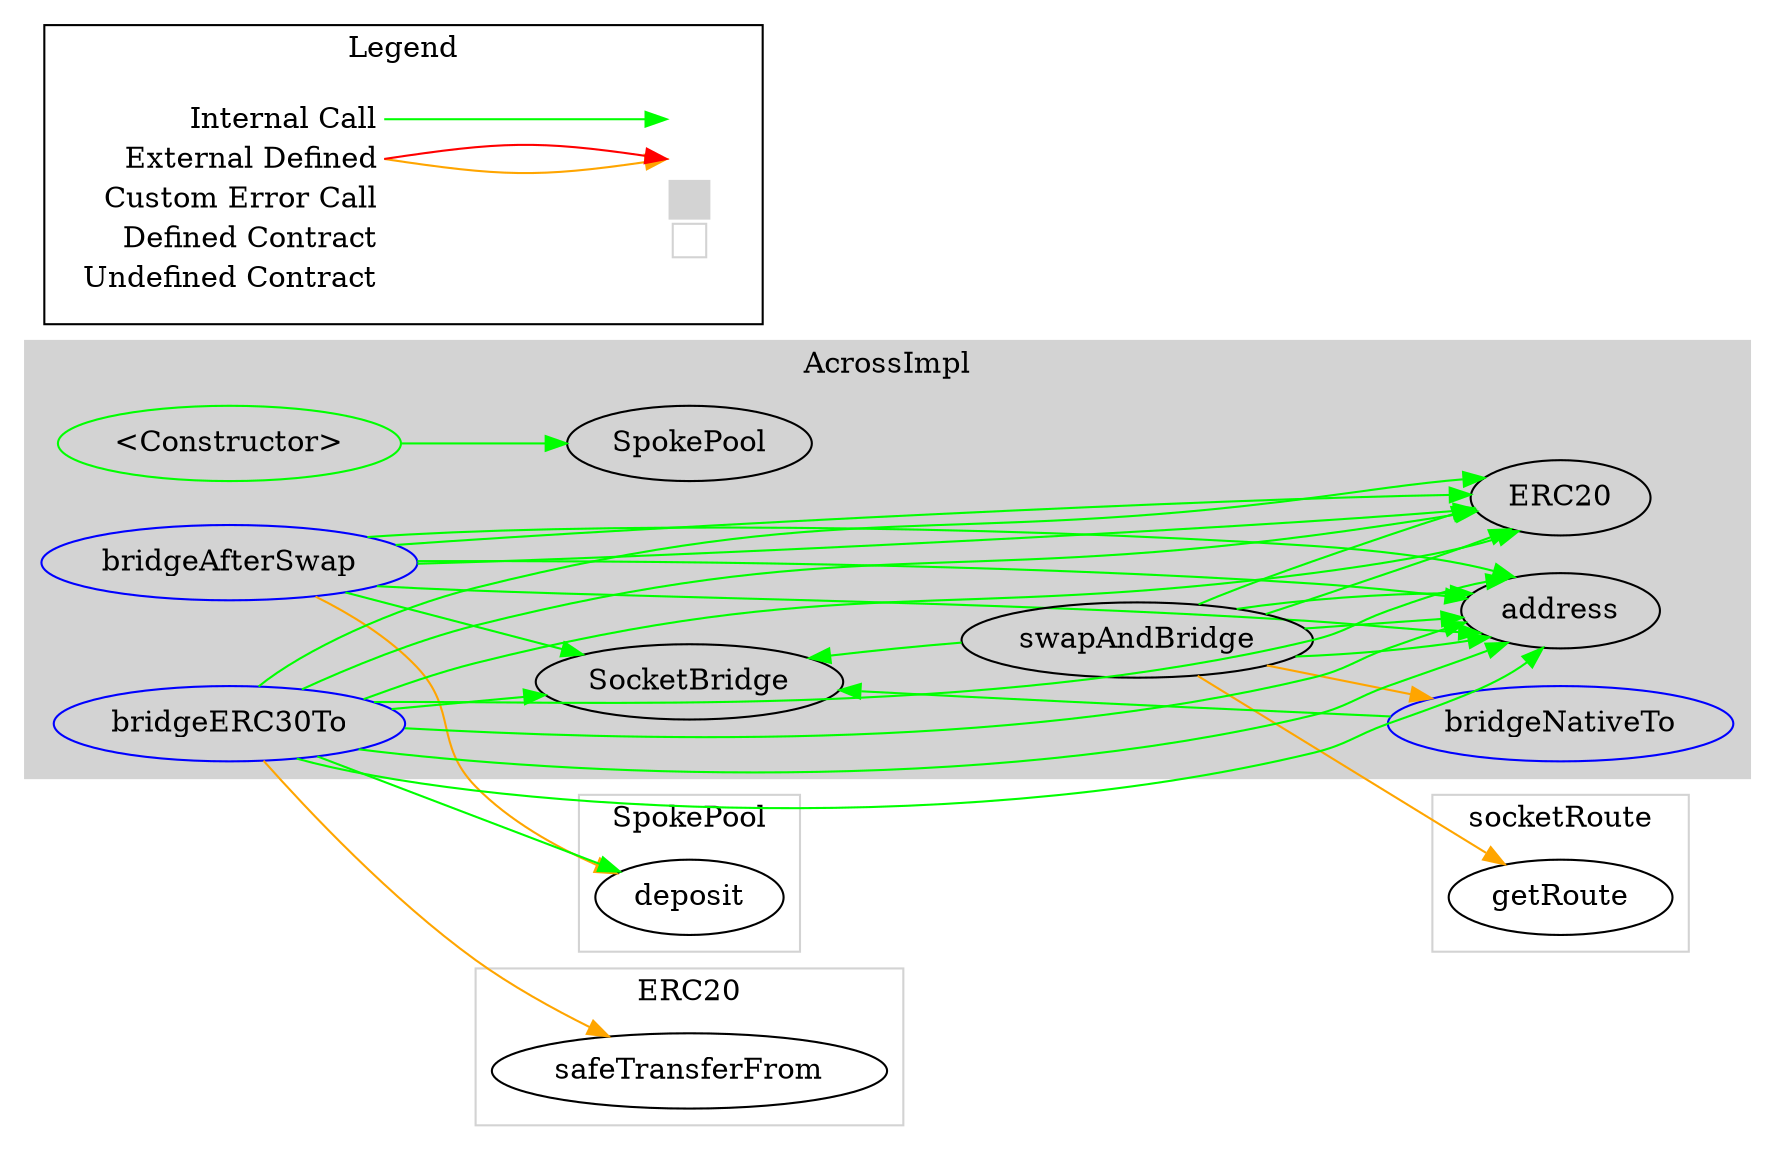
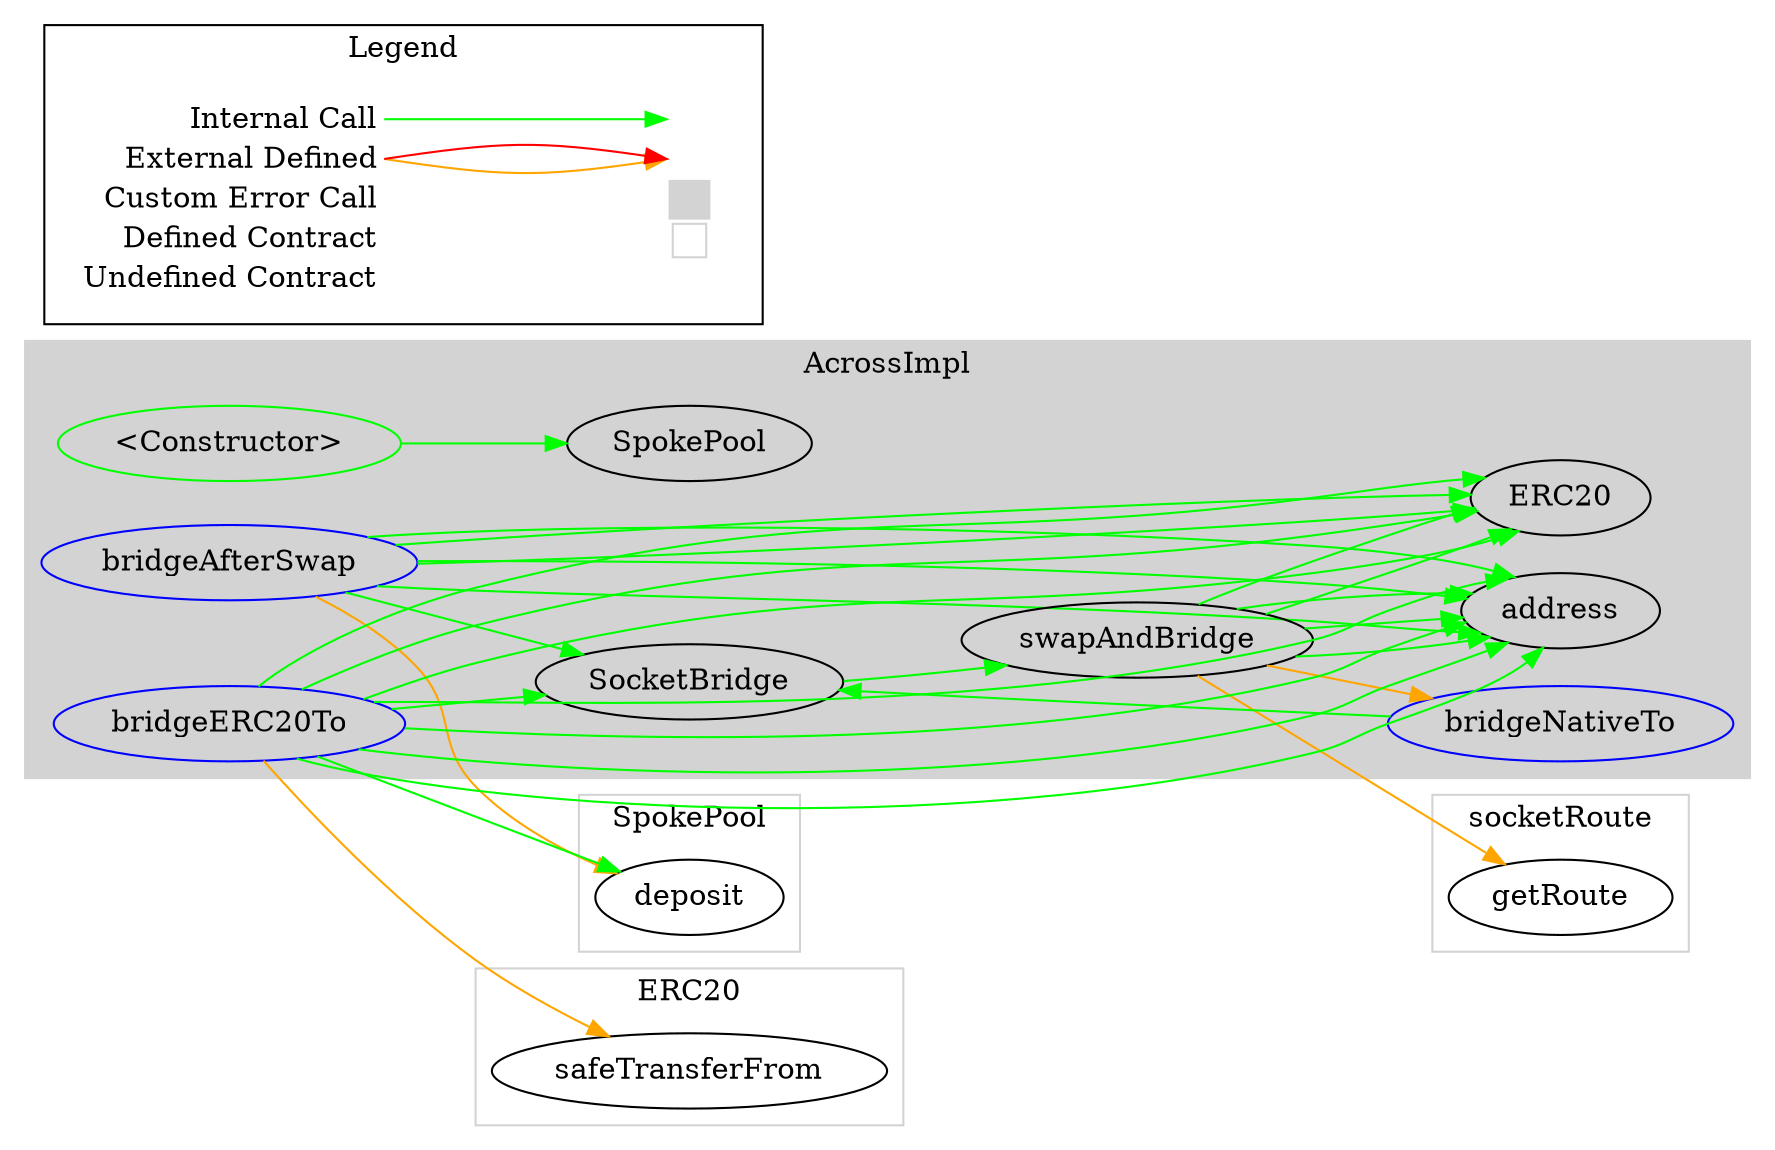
edge "swapAndBridge" -> "SocketBridge": reversed
node "bridgeERC30To": label "bridgeERC30To" -> "bridgeERC20To"
